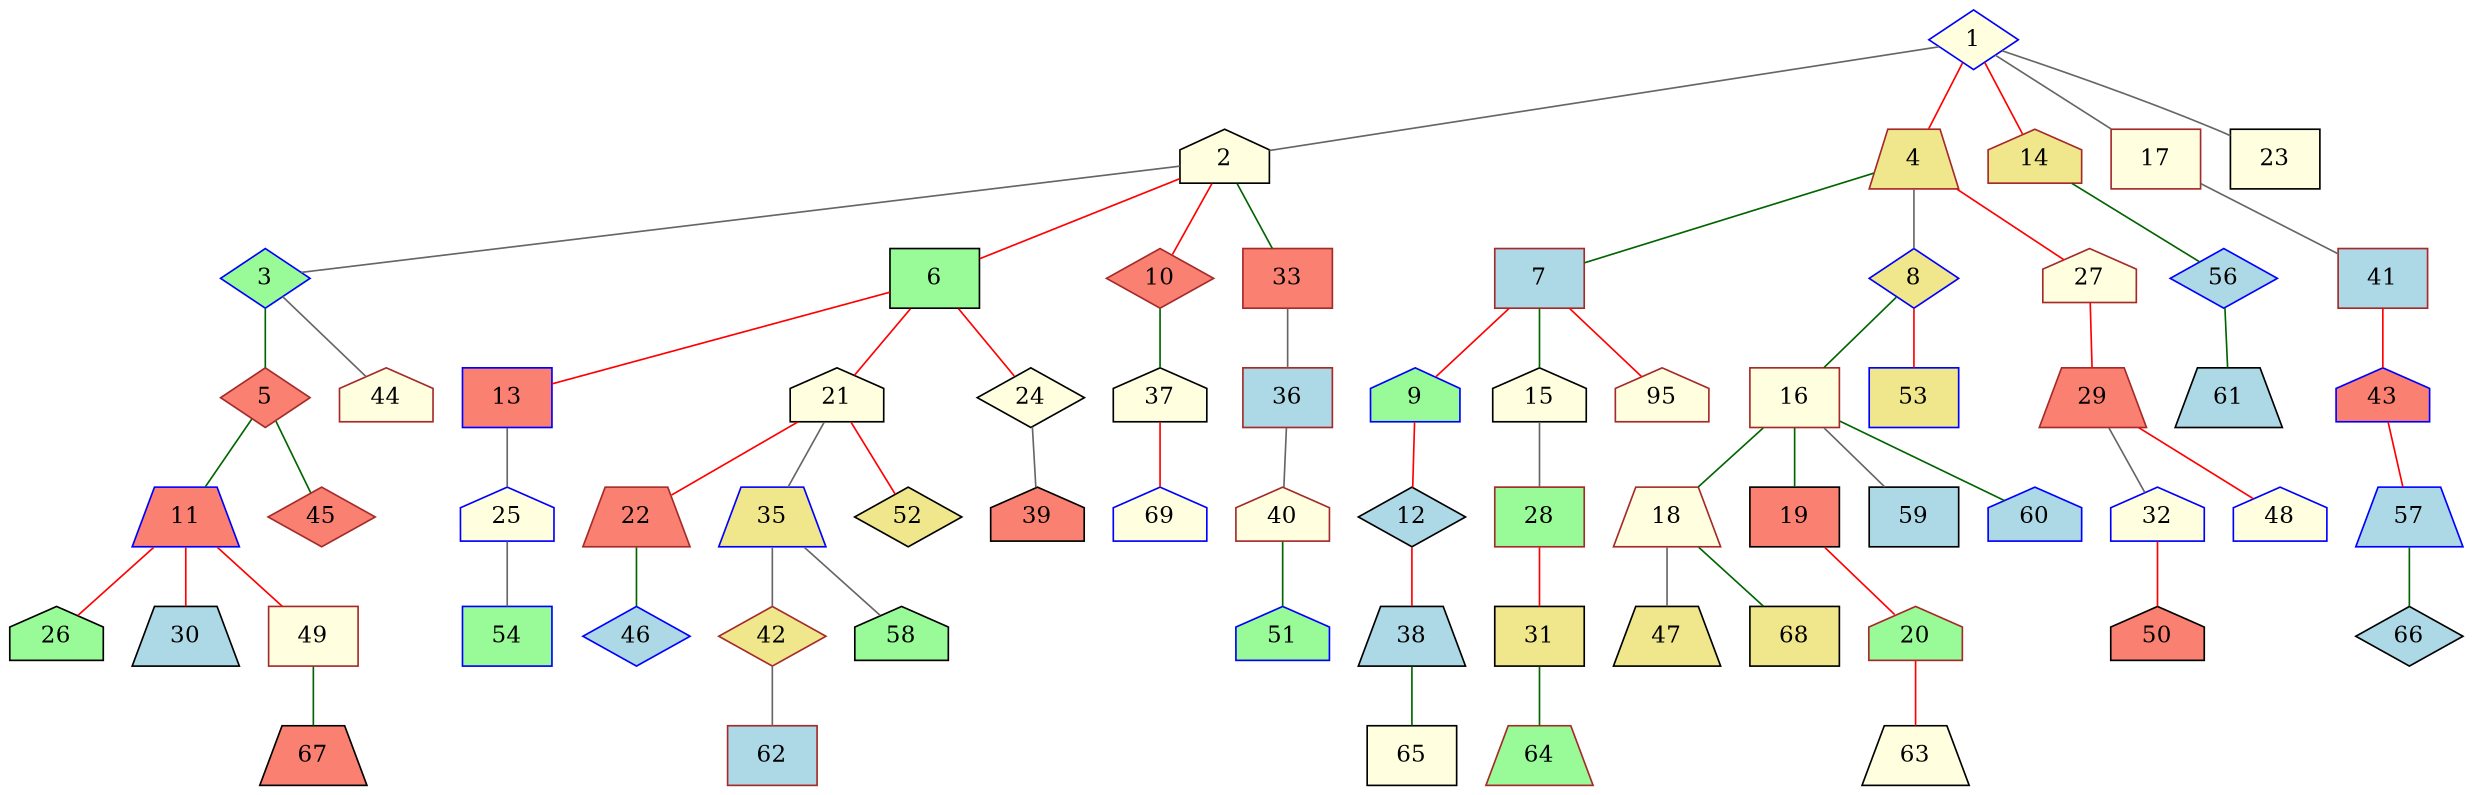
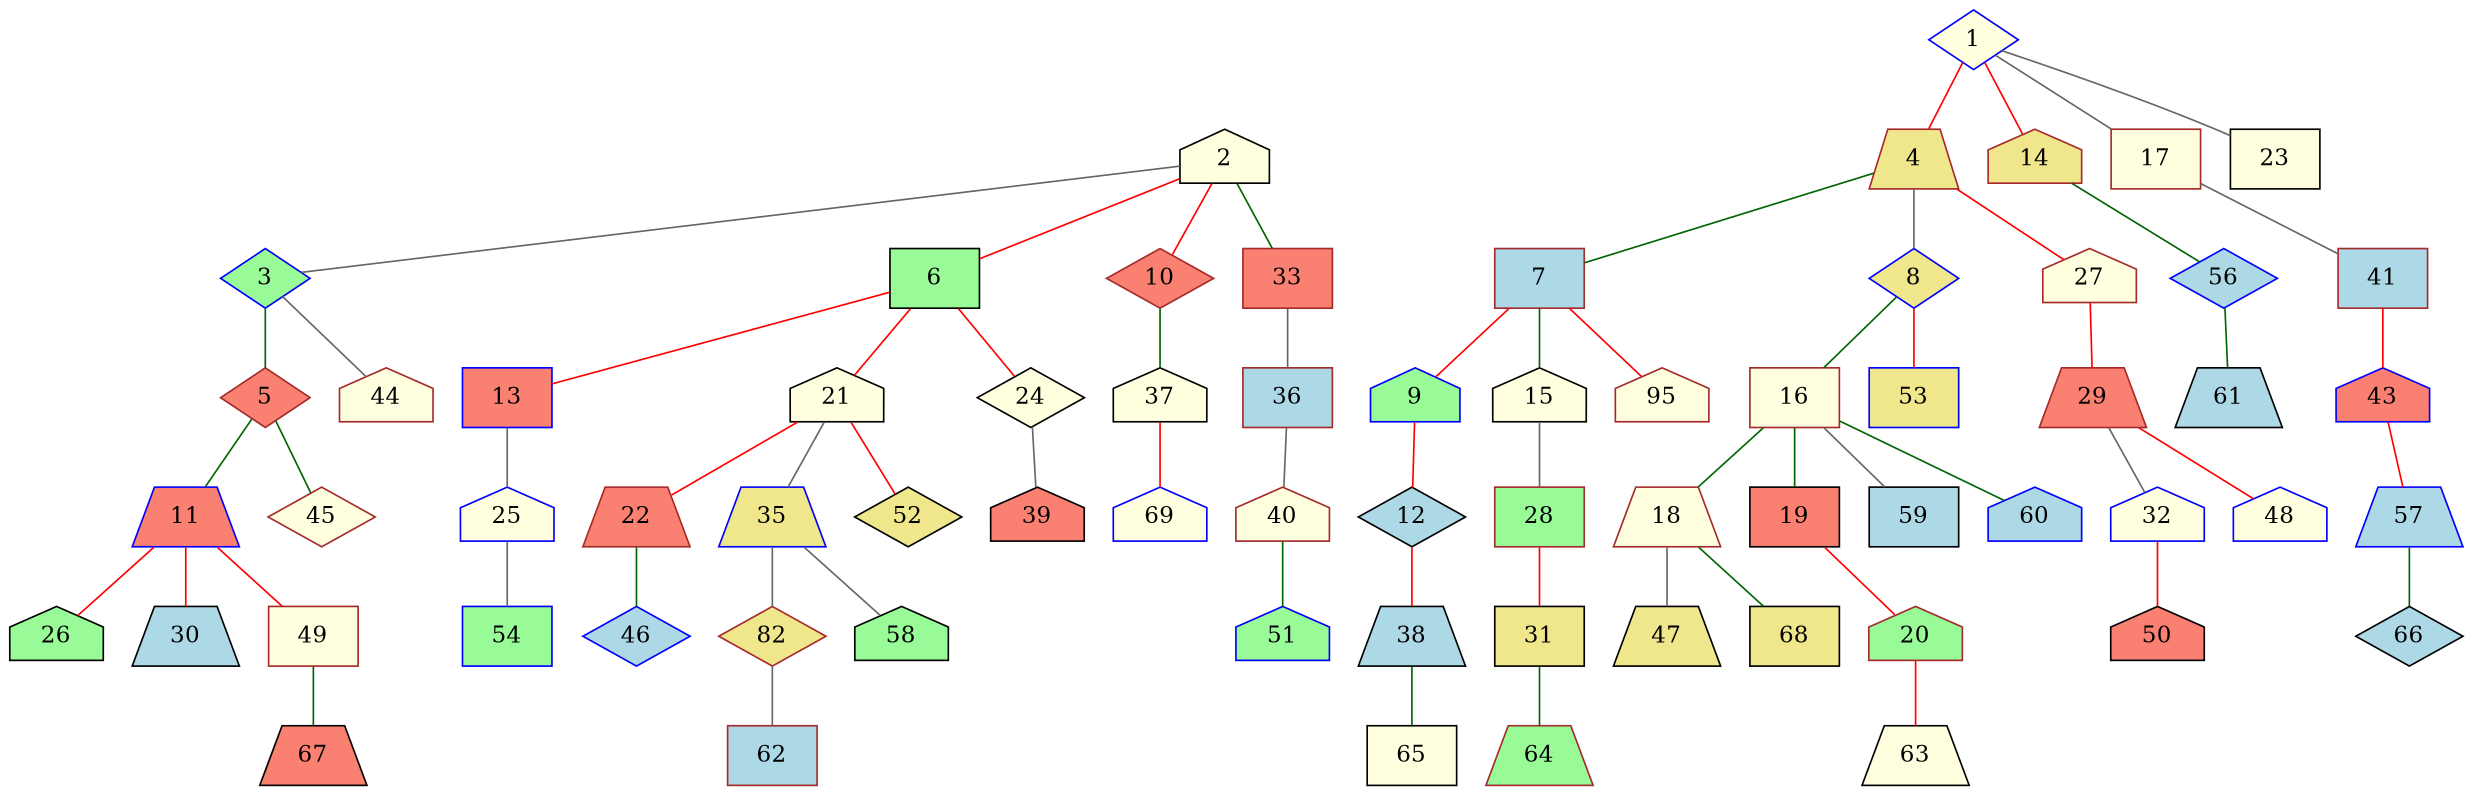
edge "1" -- "2": removed
node "45": fillcolor salmon -> lightyellow
node "42": label "42" -> "82"
